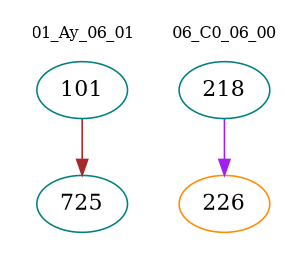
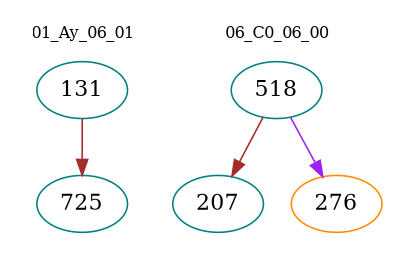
node "101": label "101" -> "131"
node "218": label "218" -> "518"
node "207": added
node "226": label "226" -> "276"
